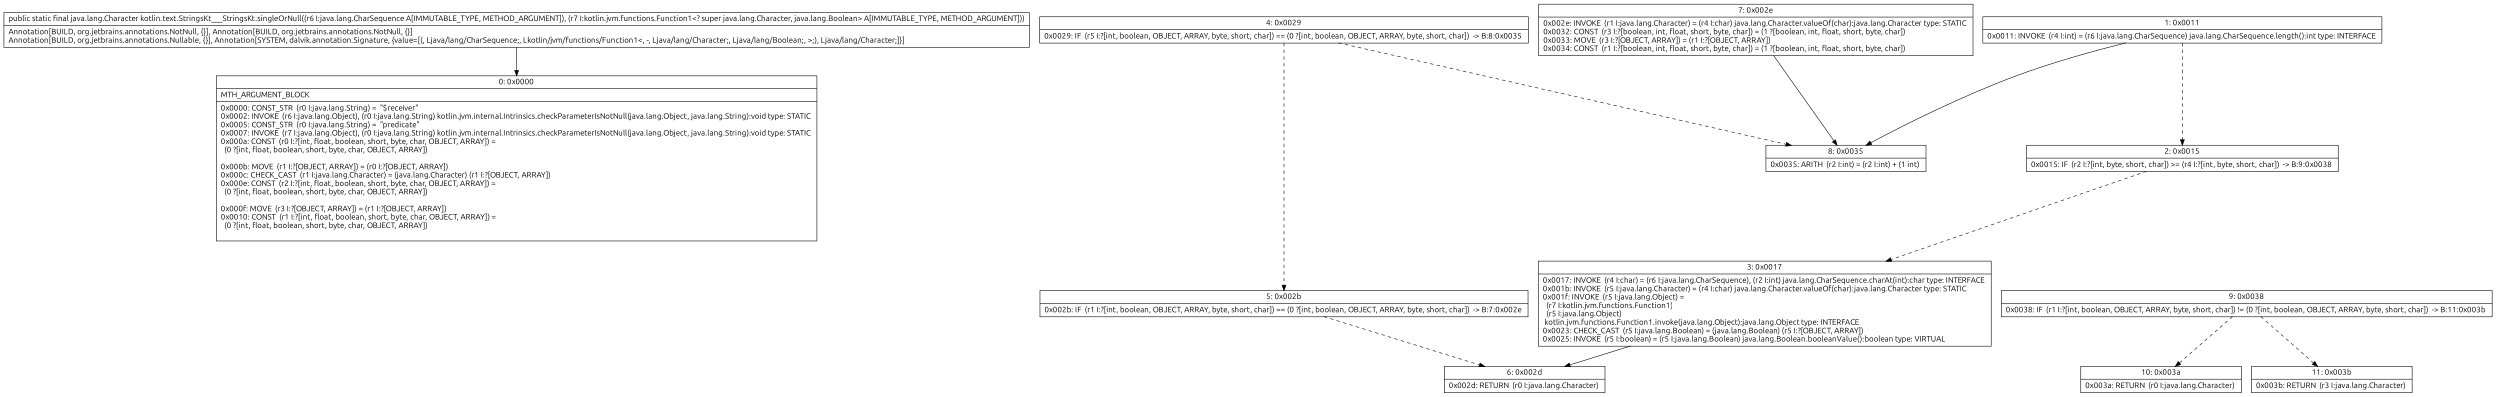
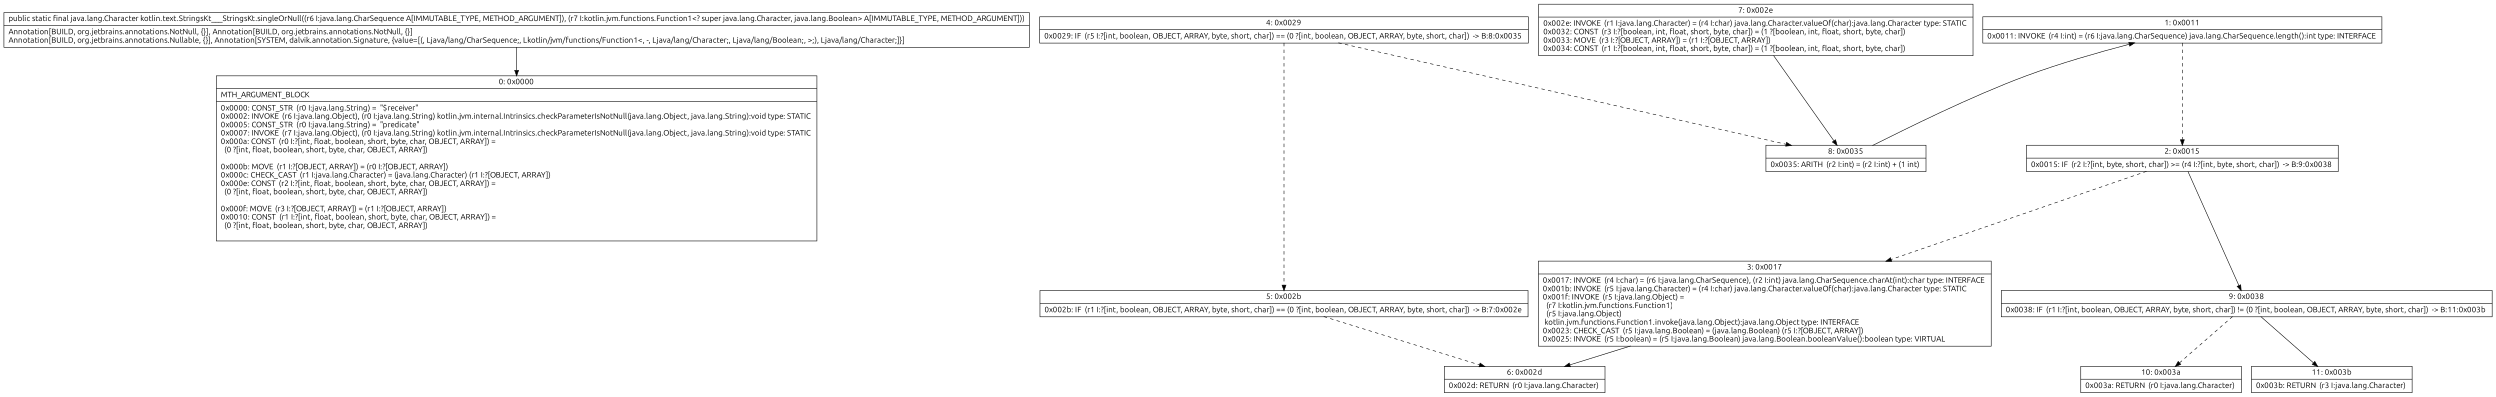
edge "1: 0x0011" -> "8: 0x0035": reversed
edge "2: 0x0015" -> "9: 0x0038": added
edge "9: 0x0038" -> "11: 0x003b": style dashed -> solid
